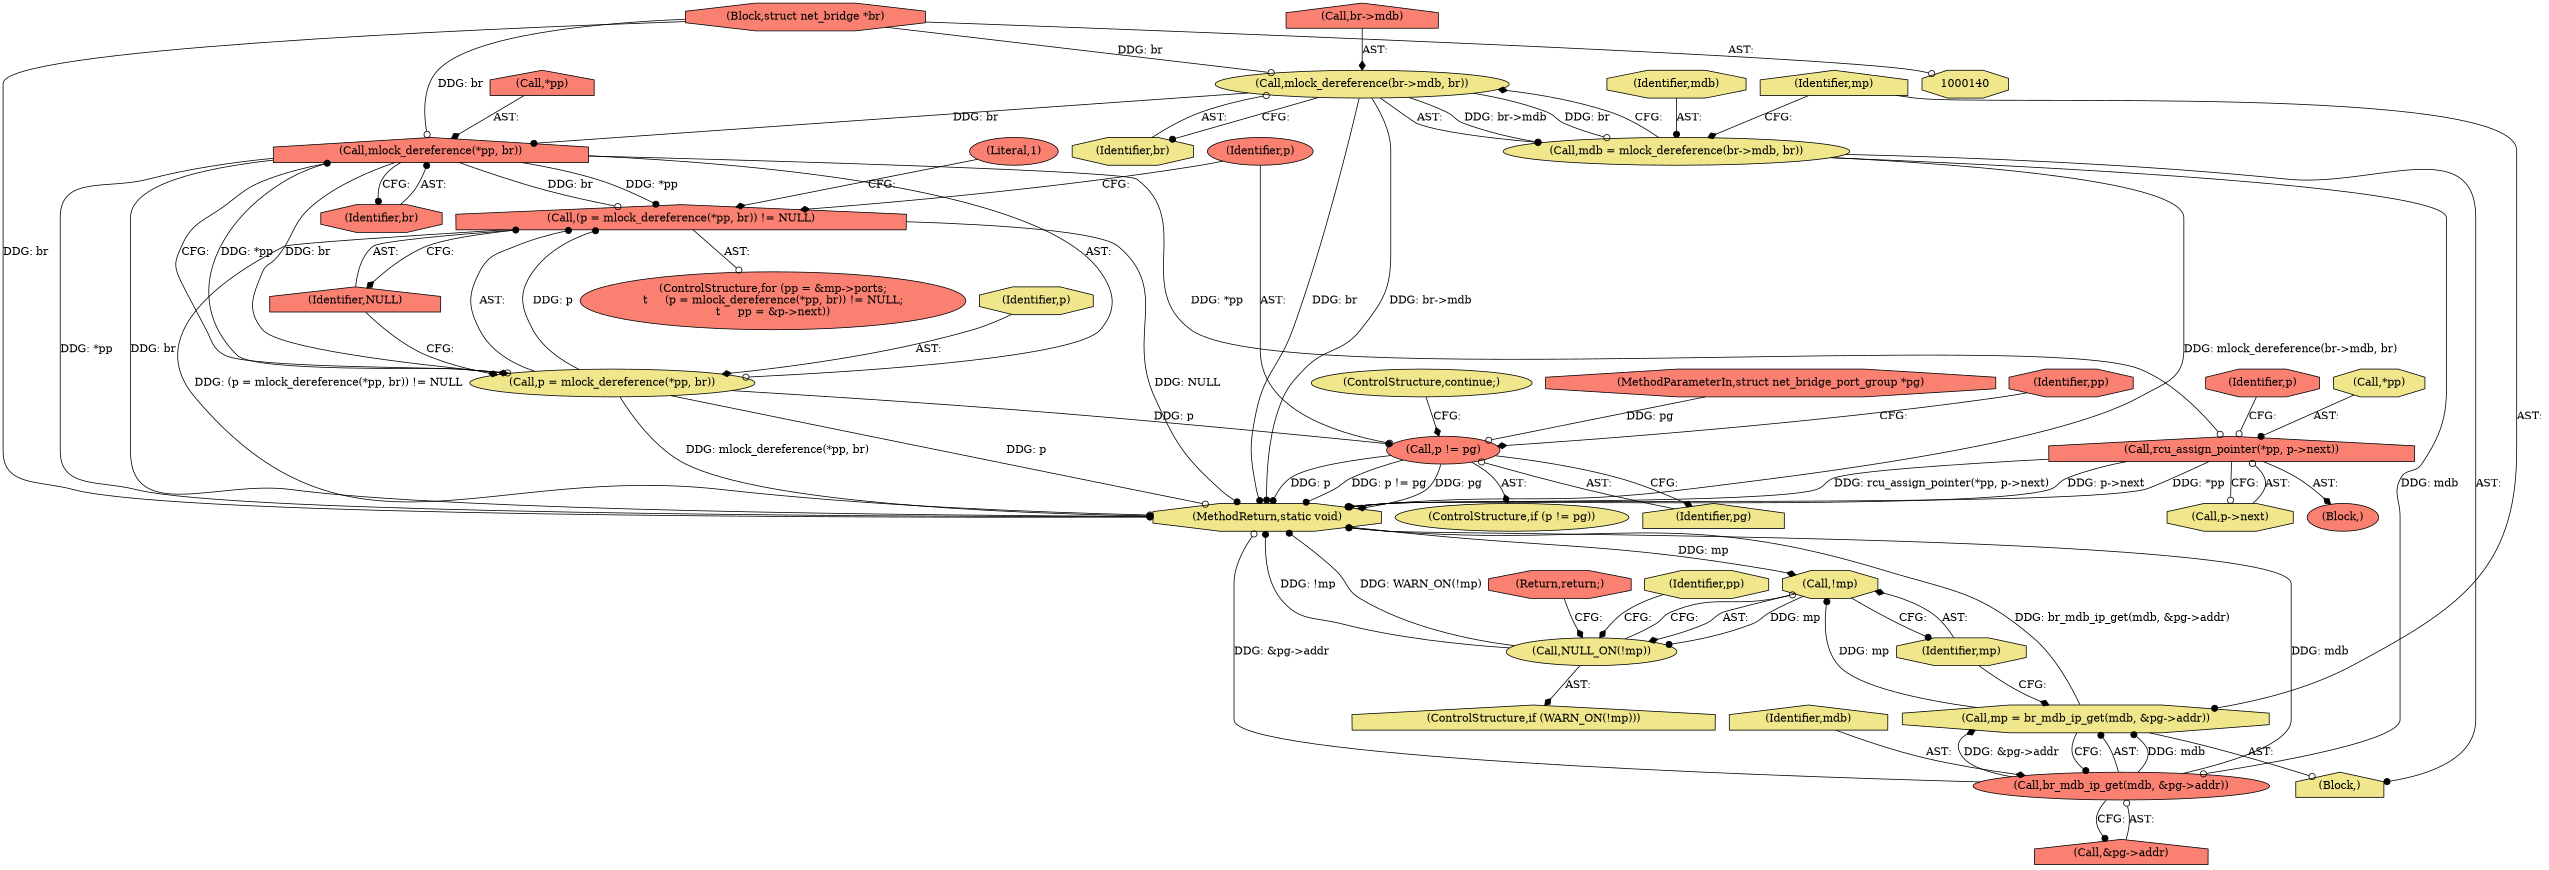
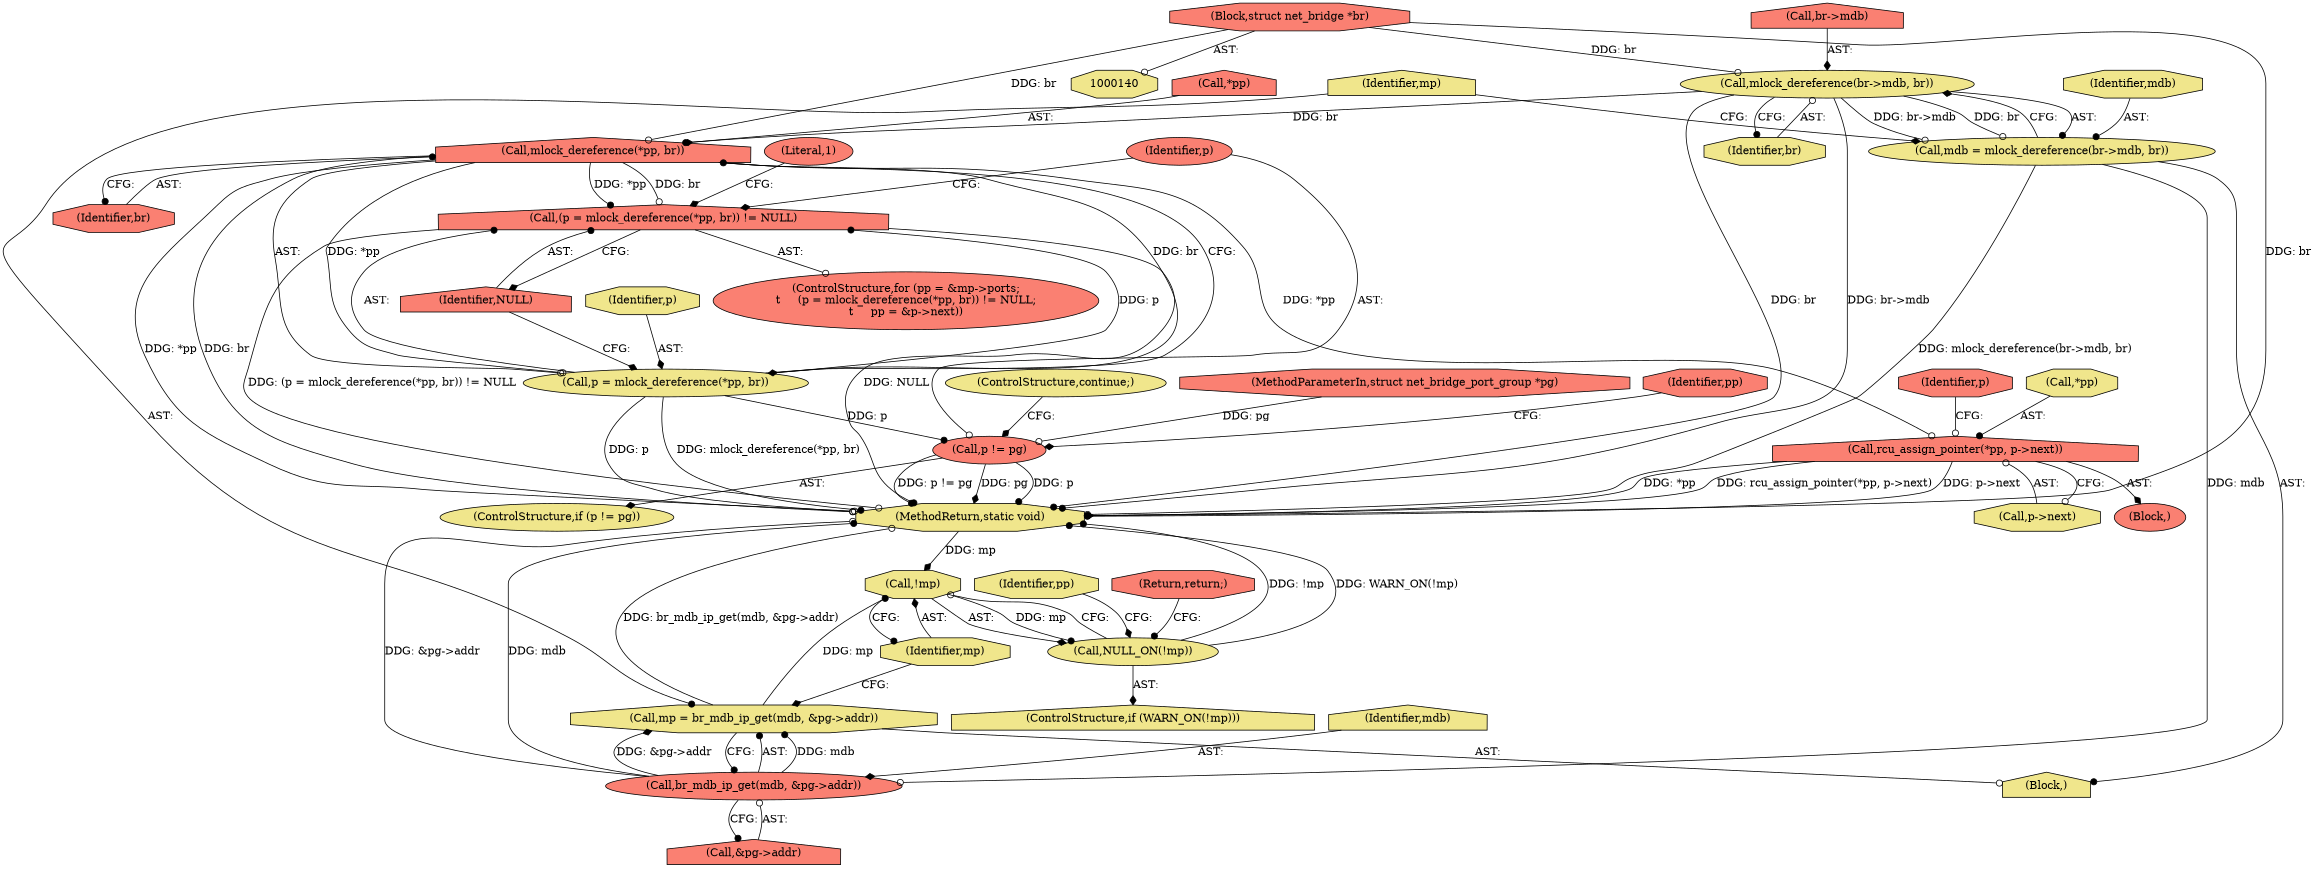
node "(Identifier,pg)": removed
edge "(Return,return;)" -> "(Call,NULL_ON(!mp))": arrowhead diamond -> dot
